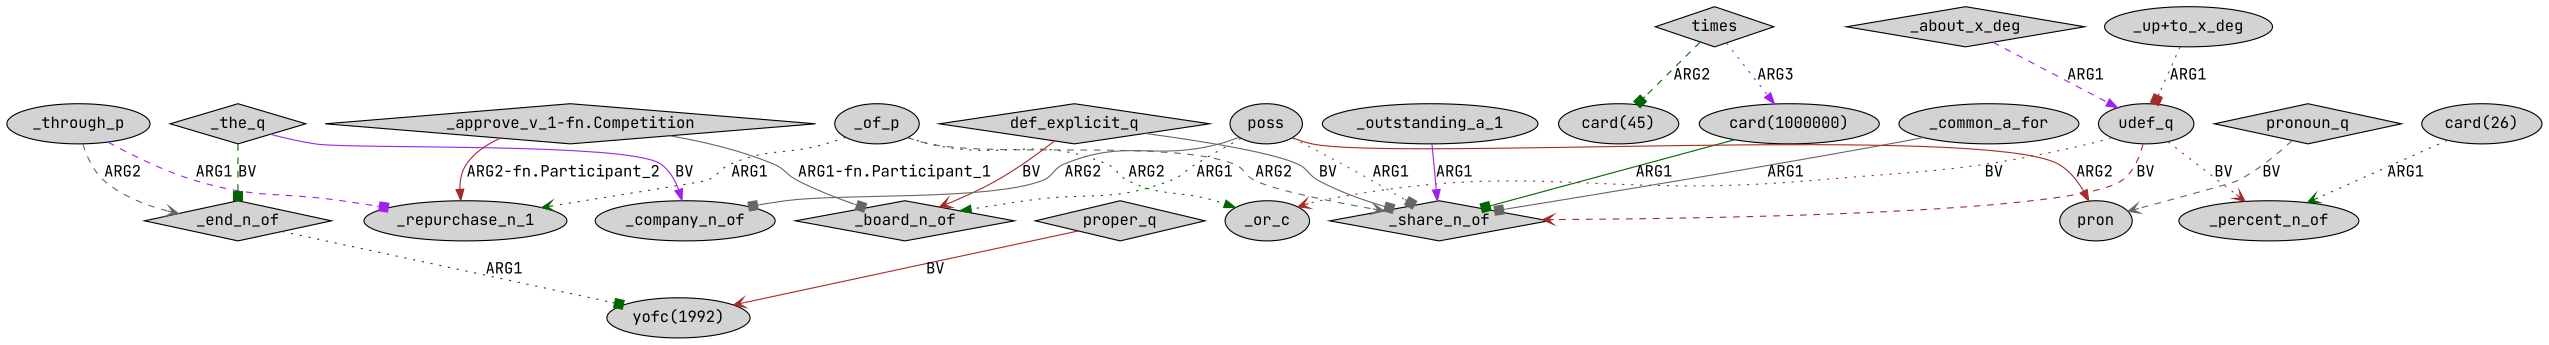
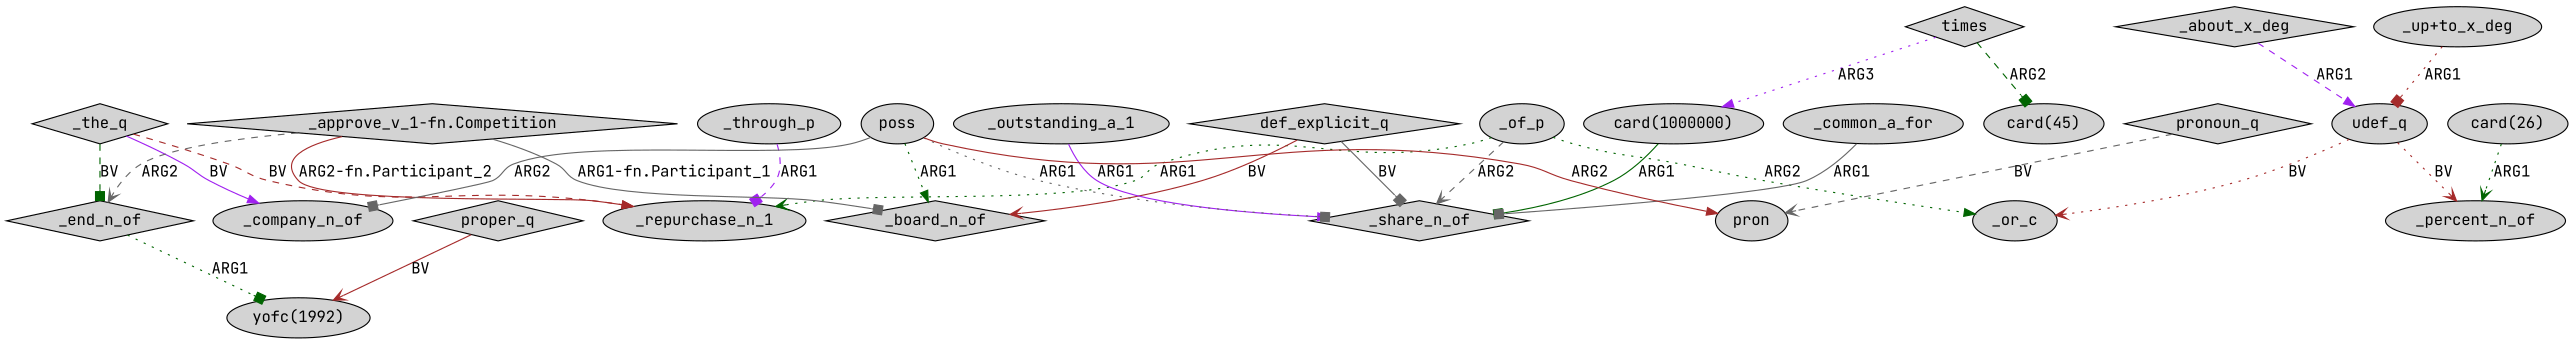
edge "_the_q" -> "_repurchase_n_1": added, label "BV"
edge "_through_p" -> "_end_n_of": now "_approve_v_1-fn.Competition" -> "_end_n_of"
edge "udef_q" -> "_share_n_of": removed, label "BV"
